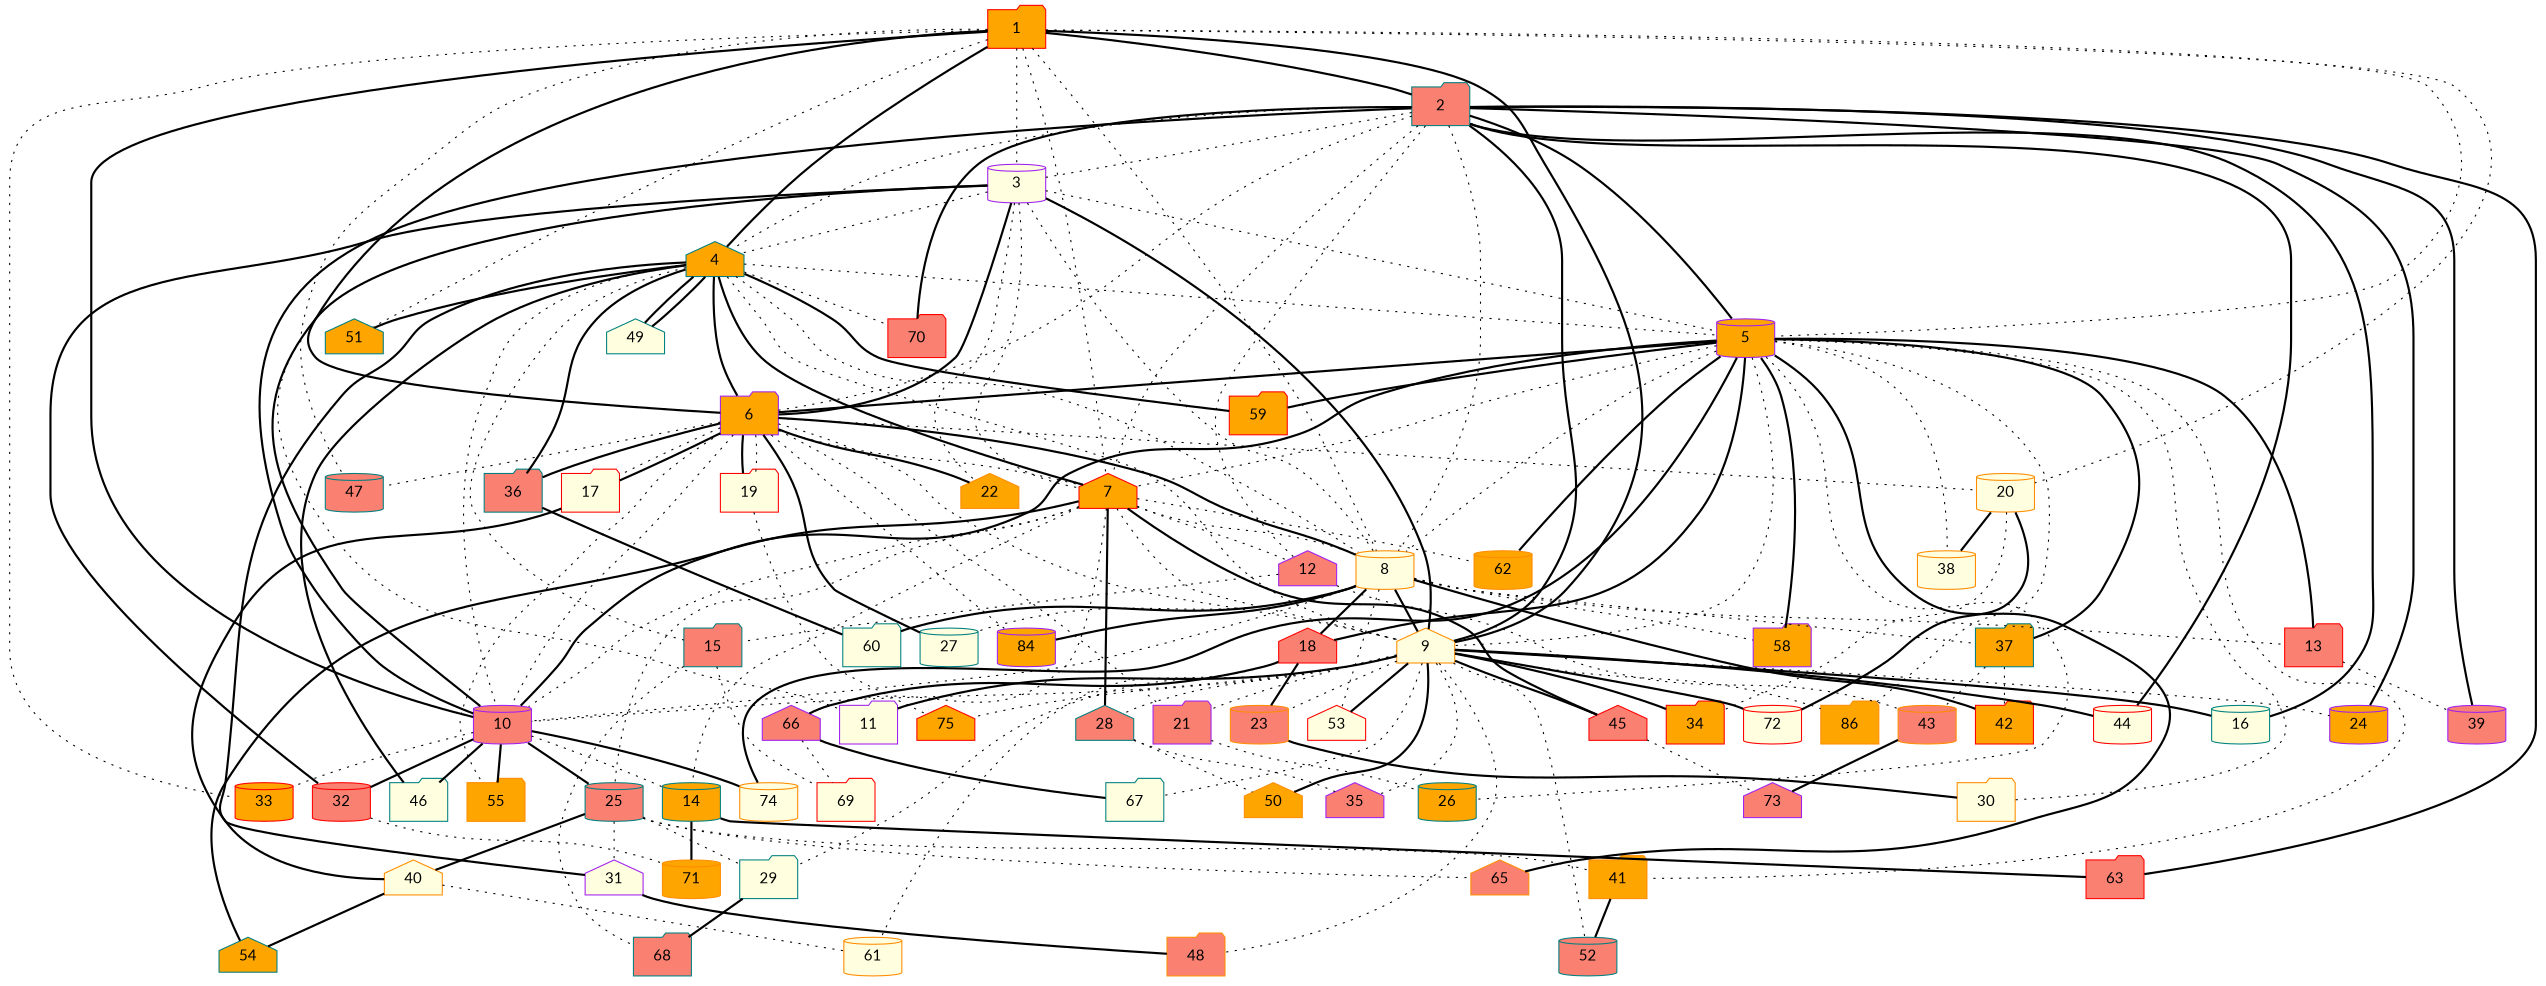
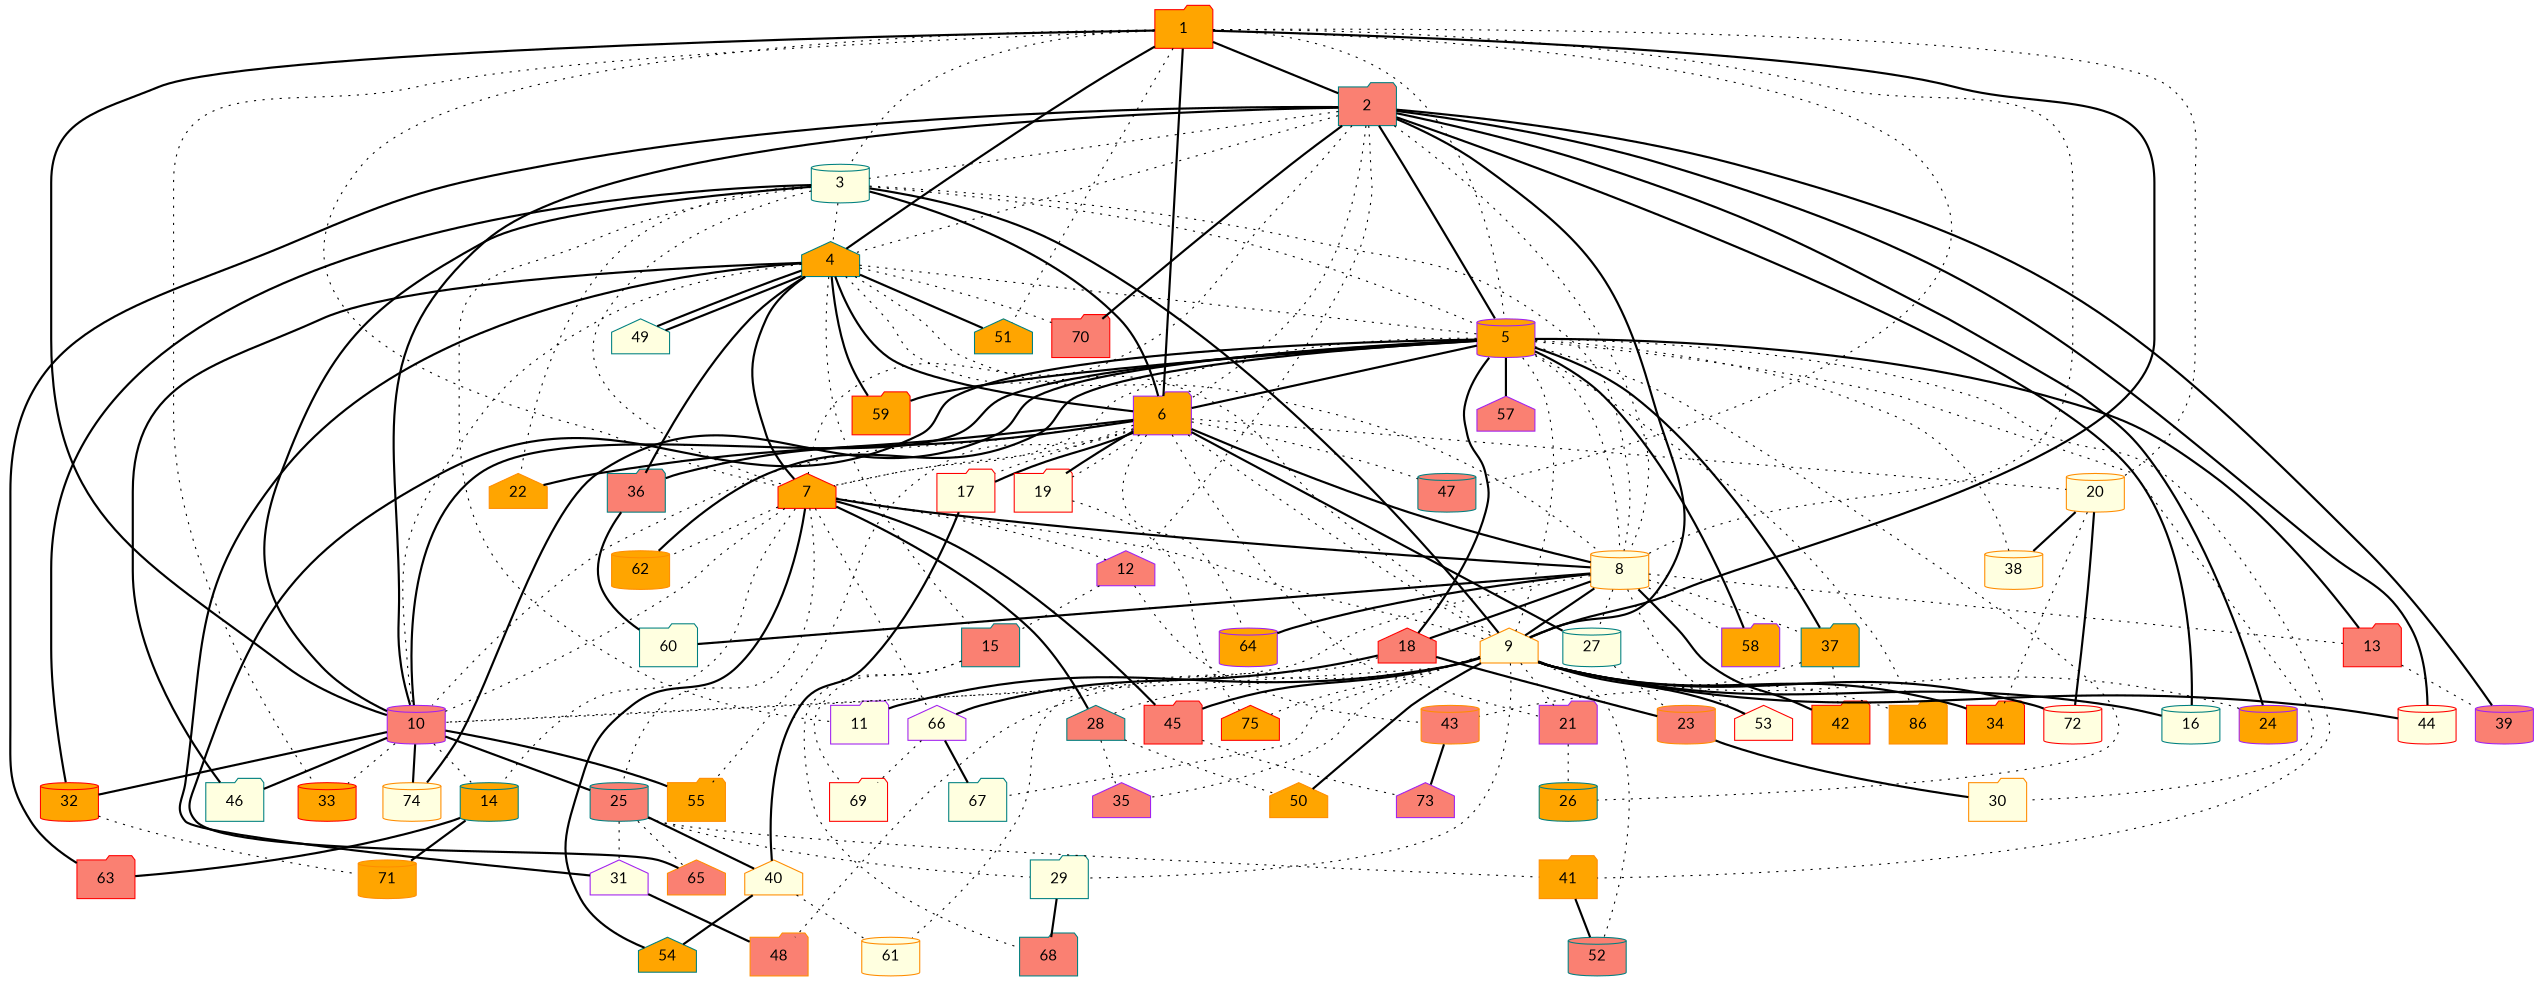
node "3": color purple -> teal
node "57": added
edge "7" -- "8": style dotted -> bold
node "84": label "84" -> "64"
edge "9" -- "23": now "27" -- "23"
node "66": fillcolor salmon -> lightyellow
node "45": shape house -> folder
node "32": fillcolor salmon -> orange
